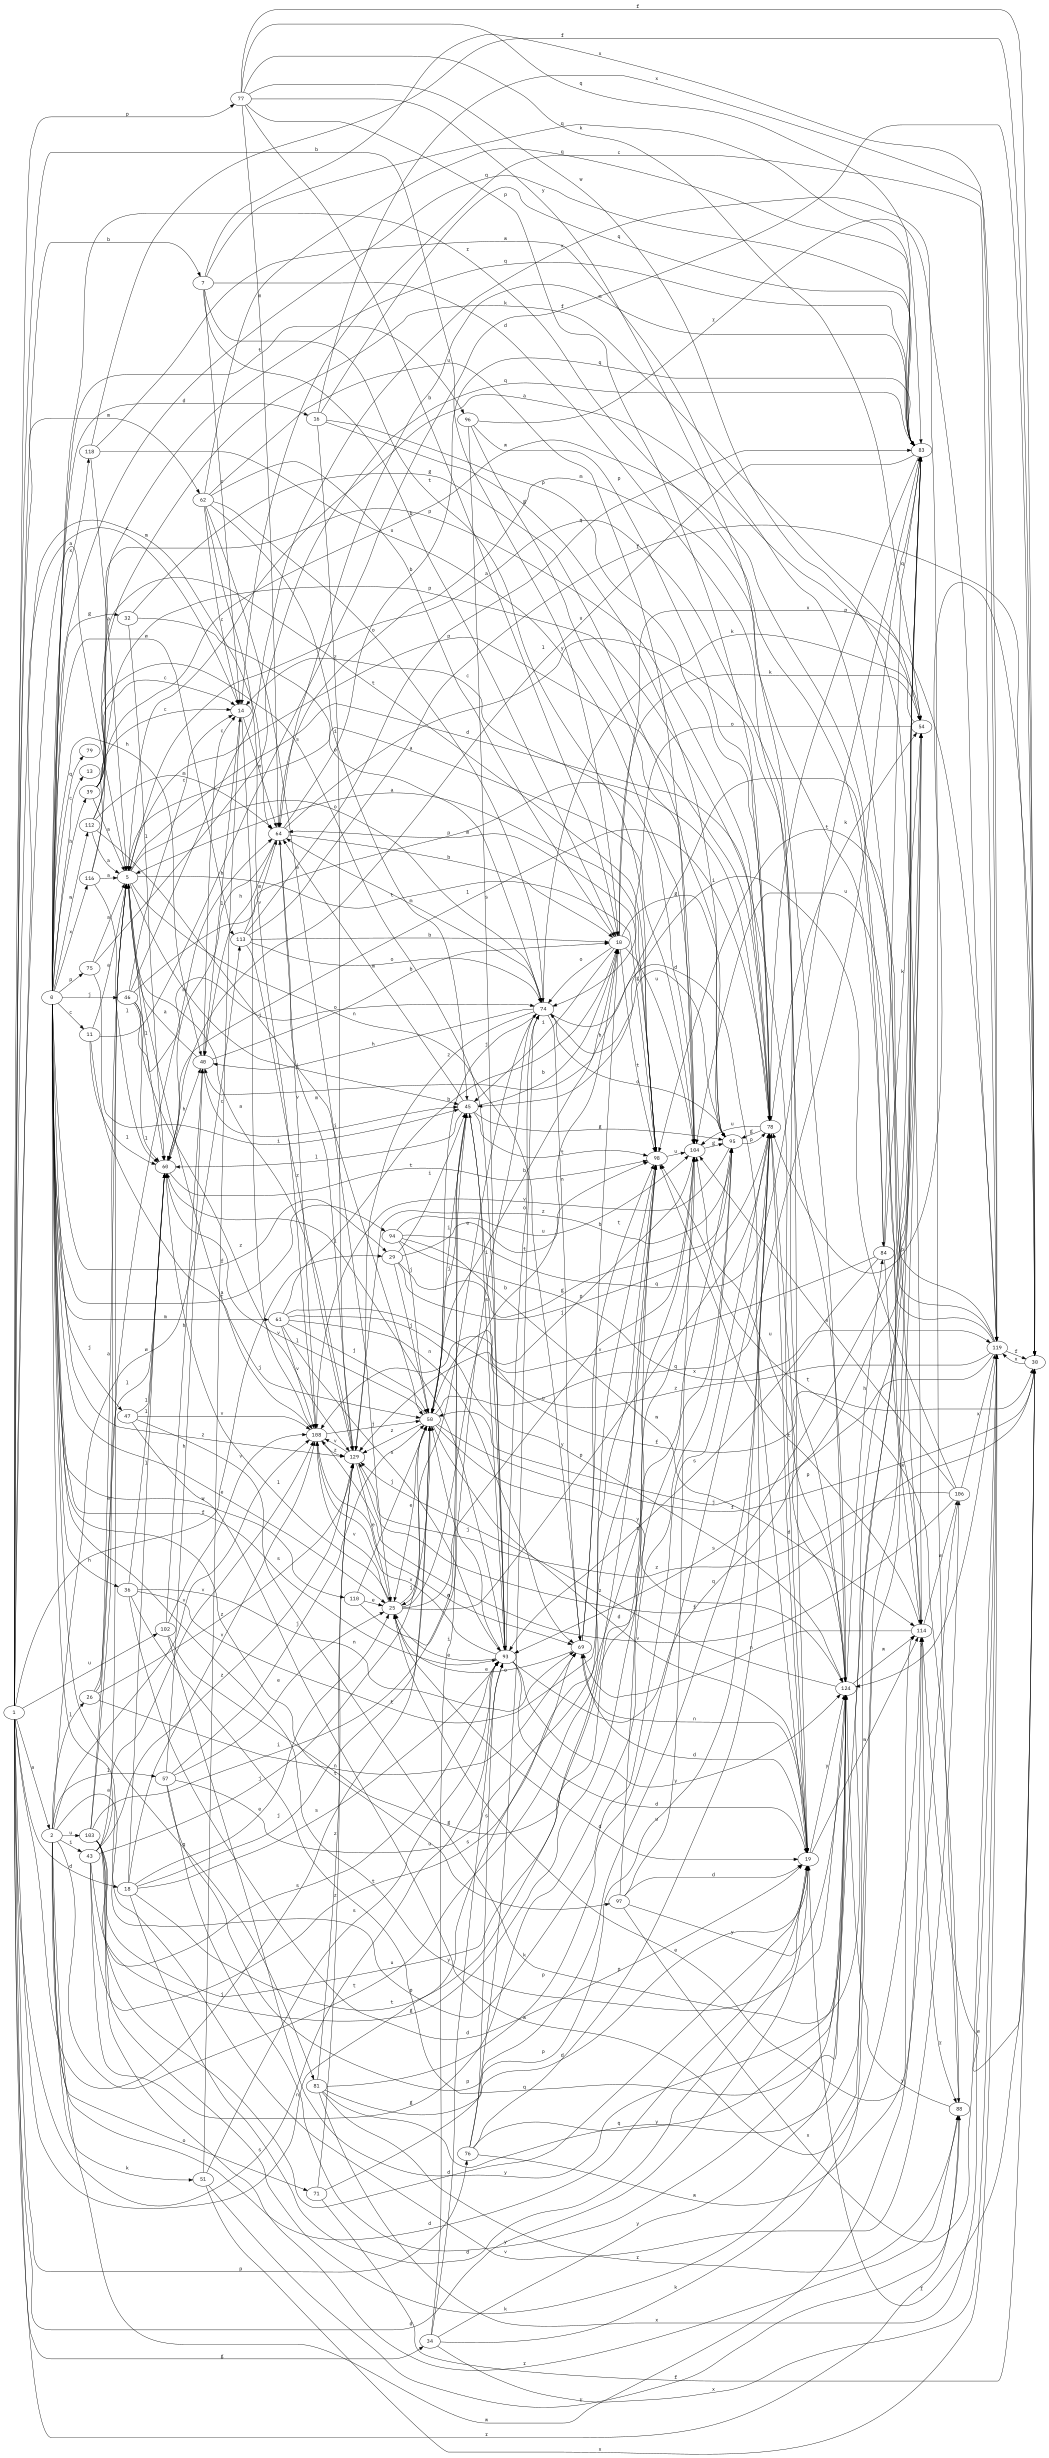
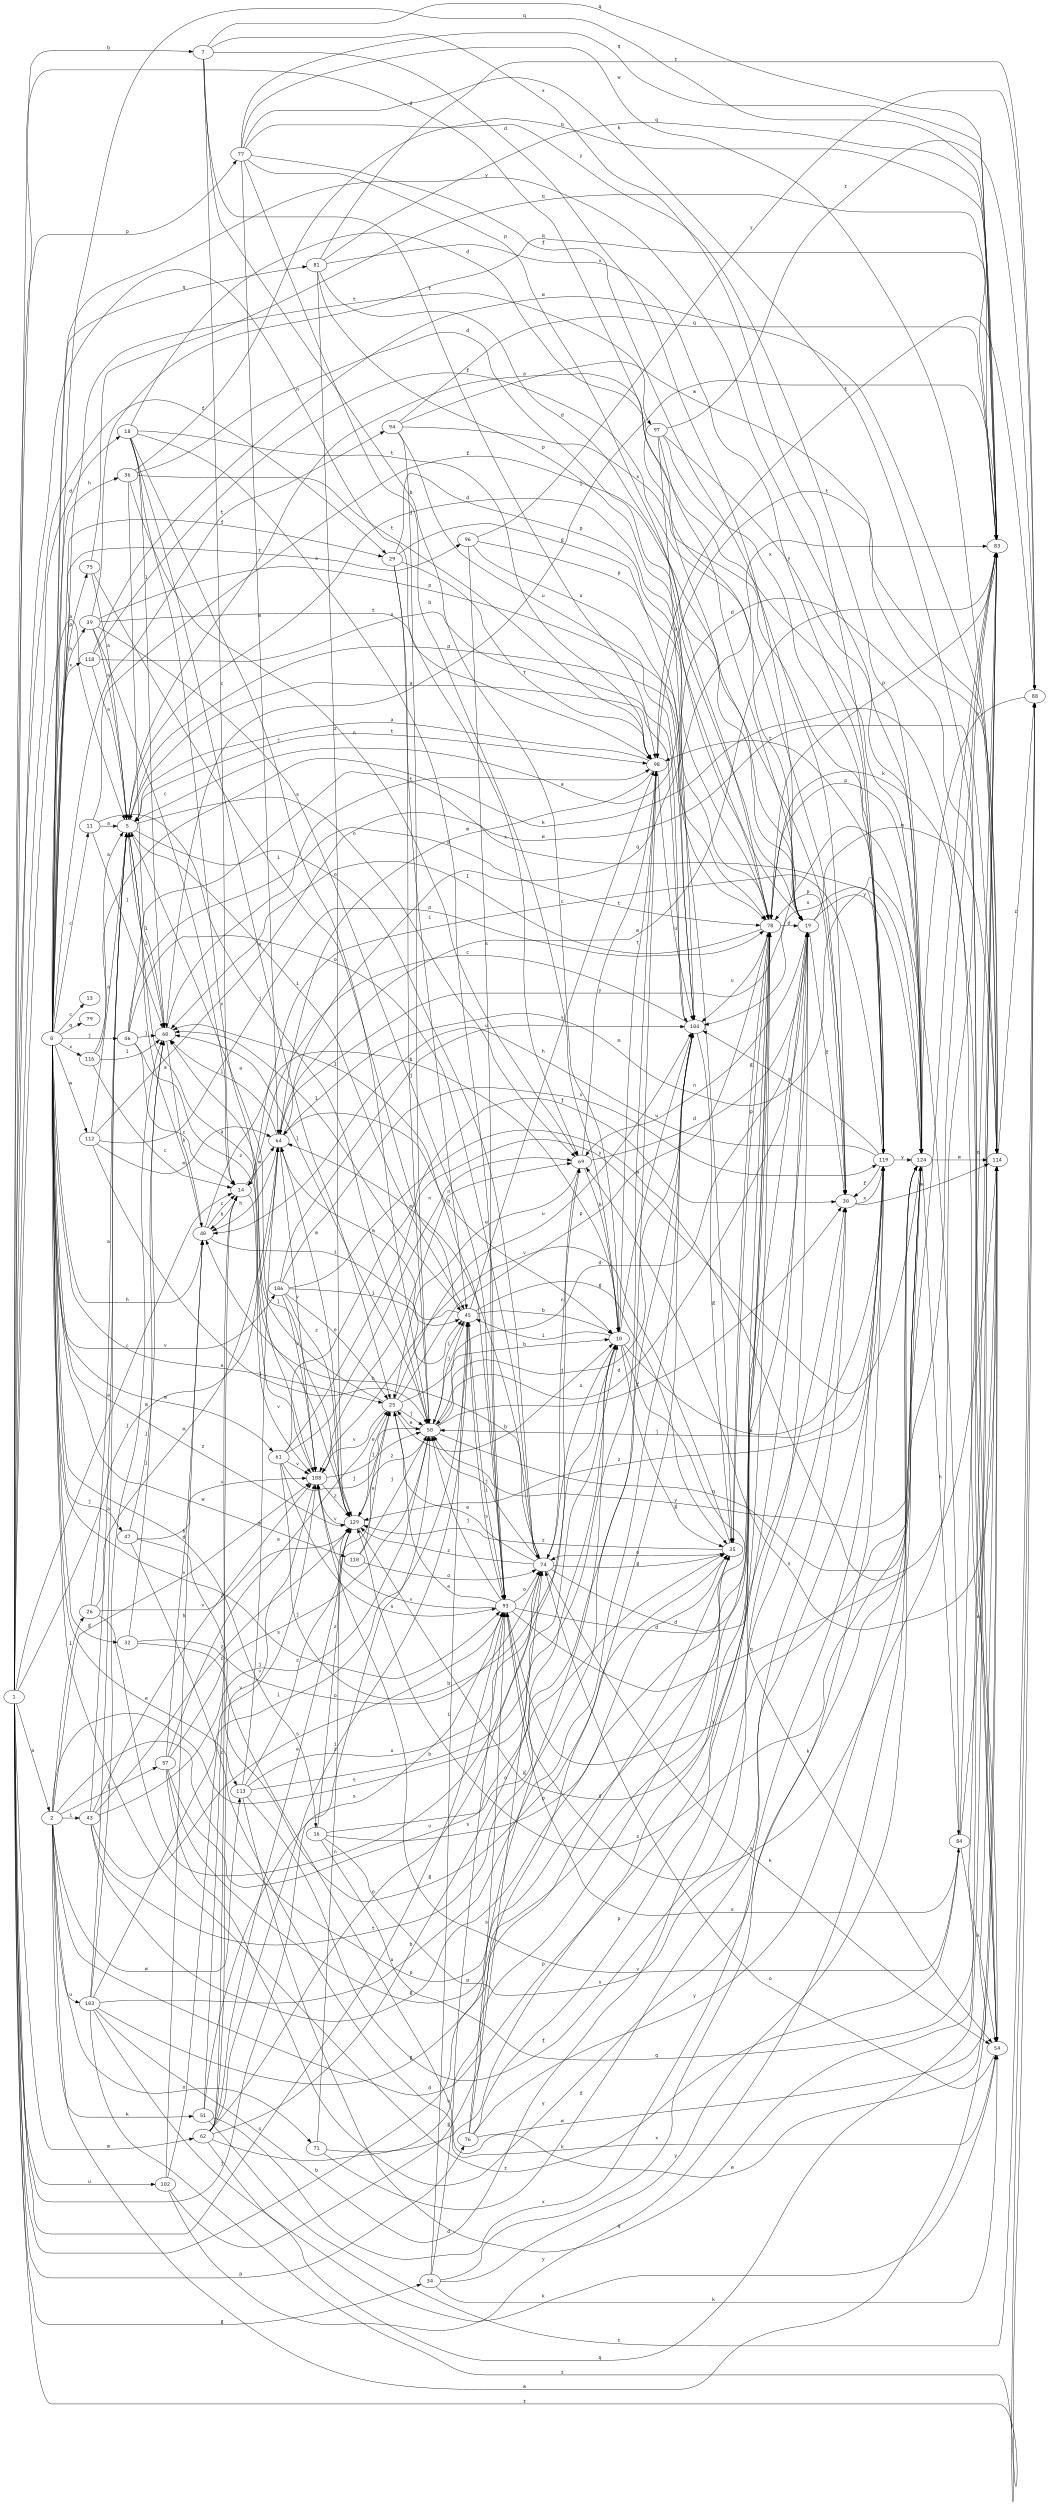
node "95": label "95" -> "35"
edge "50" -> "124": reversed
edge "114" -> "106": reversed
edge "97" -> "98": now "97" -> "88"
edge "30" -> "19": reversed
